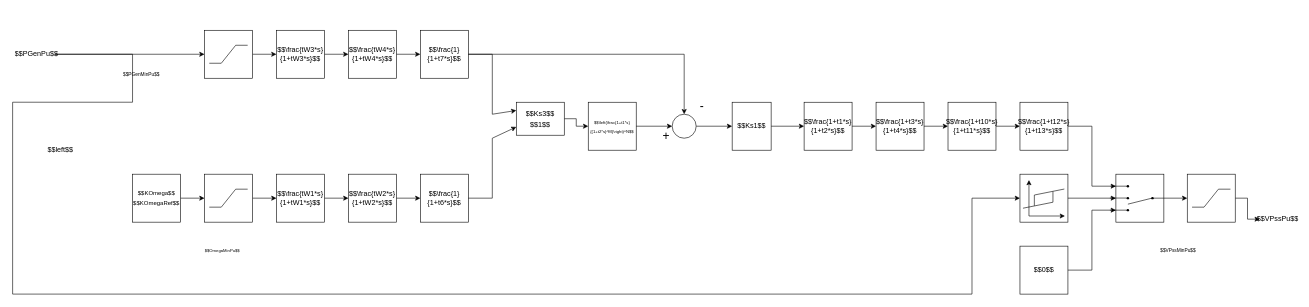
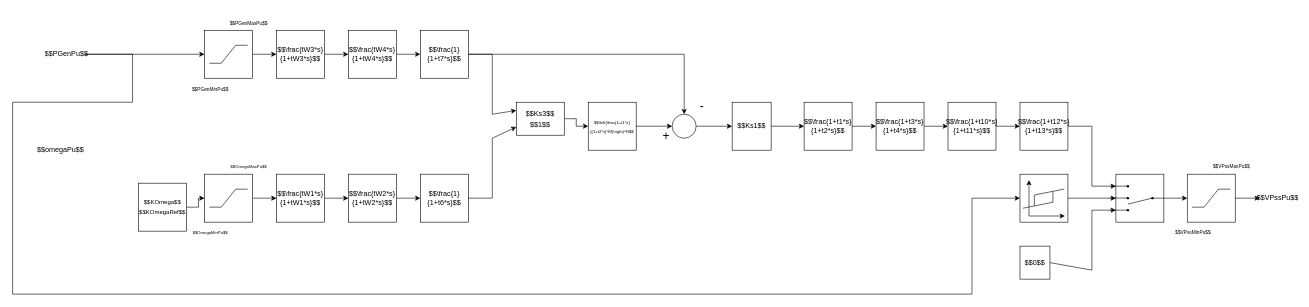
node "$$PGenMaxPu$$": added
node "$$PGenPu$$": moved (36, 54) -> (66, 54)
node "$$PGenMinPu$$": moved (141, 72) -> (210, 87)
node "$$left$$": label "$$left$$" -> "$$omegaPu$$"
node "$$OmegaMaxPu$$": added
node "$$VPssMaxPu$$": added
node "$$KOmega$$ $$KOmegaRef$$": moved (156, 198) -> (162, 207)
node "$$VPssPu$$": moved (1278, 219) -> (1278, 198)
node "$$OmegaMinPu$$": moved (222, 249) -> (210, 231)
node "$$VPssMinPu$$": moved (1179, 249) -> (1194, 231)
node "$$0$$": size 48x48 -> 30x33
